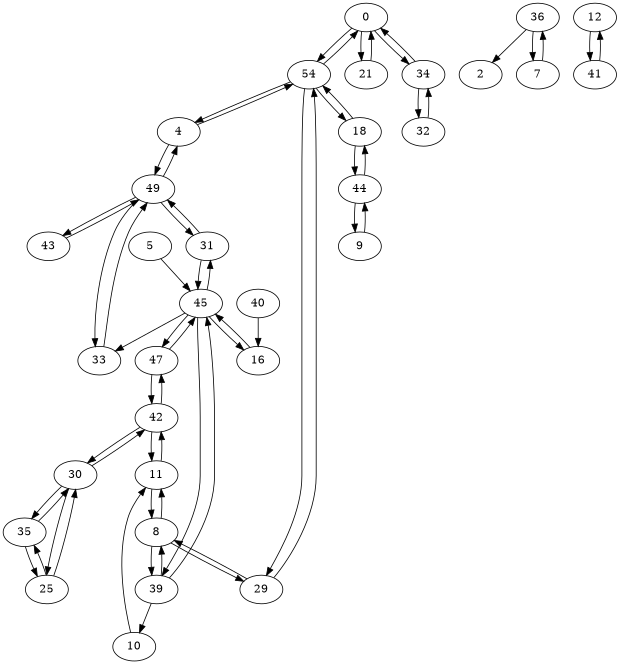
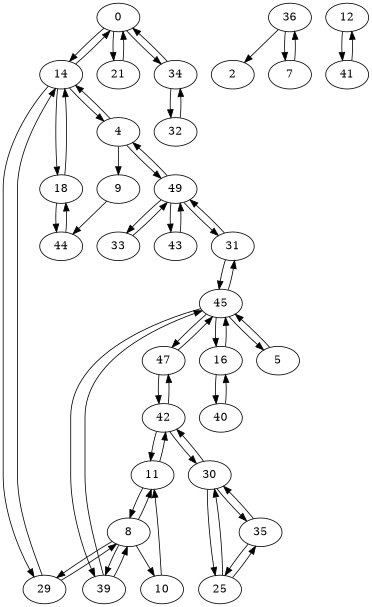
node "54": label "54" -> "14"
edge "44" -> "9": now "4" -> "9"
edge "45" -> "33": now "45" -> "5"
edge "16" -> "40": added
edge "39" -> "10": now "8" -> "10"
